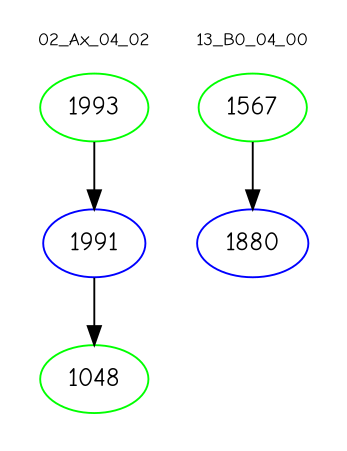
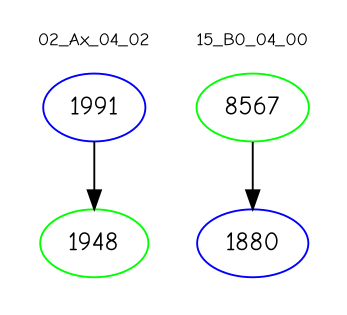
cluster "13_B0_04_00": label "13_B0_04_00" -> "15_B0_04_00"
node "1993": removed
node "1567": label "1567" -> "8567"
node "1048": label "1048" -> "1948"
